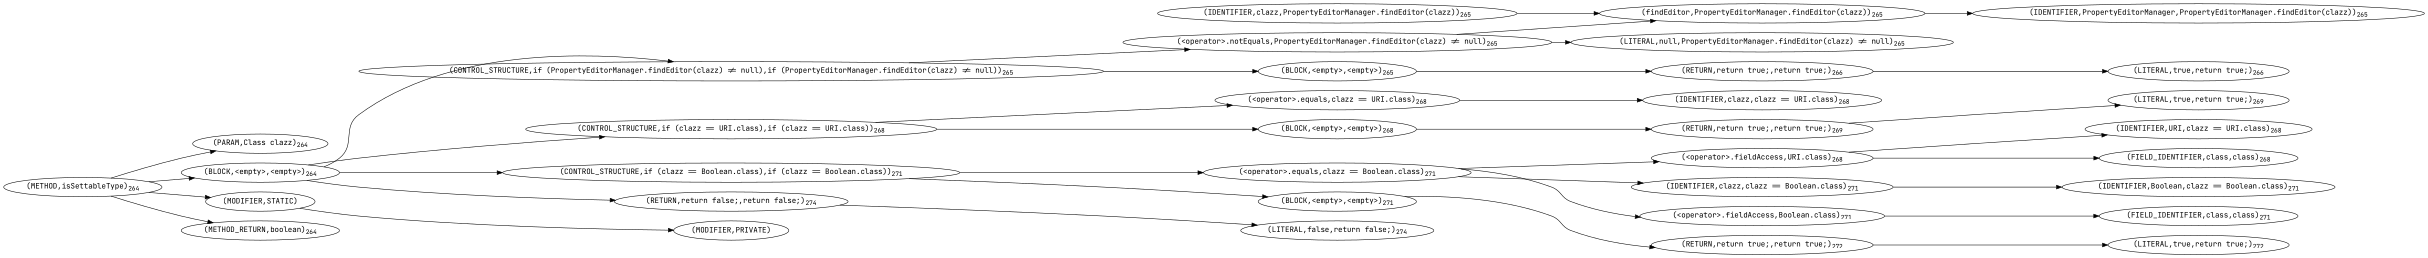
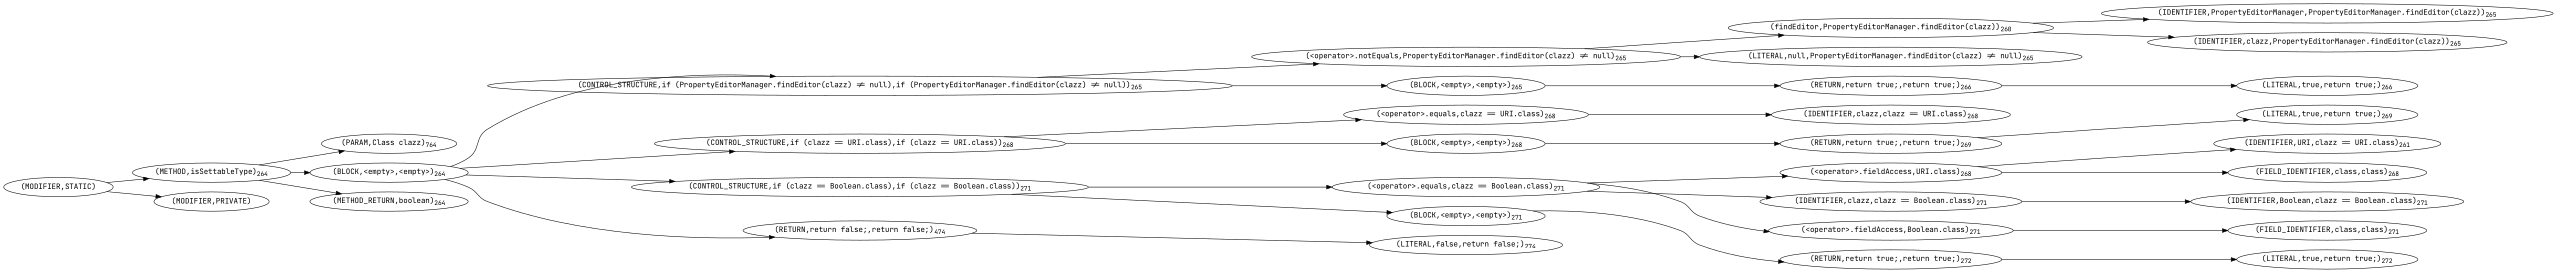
edge "(IDENTIFIER,clazz,PropertyEditorManager.findEditor(clazz))" -> "(findEditor,PropertyEditorManager.findEditor(clazz))": reversed
node "(findEditor,PropertyEditorManager.findEditor(clazz))": text "265" -> "260"
node "(IDENTIFIER,URI,clazz == URI.class)": text "268" -> "261"
node "(PARAM,Class clazz)": text "264" -> "764"
edge "(METHOD,isSettableType)" -> "(MODIFIER,STATIC)": reversed
node "(RETURN,return false;,return false;)": text "274" -> "474"
